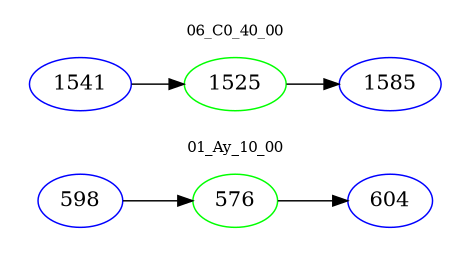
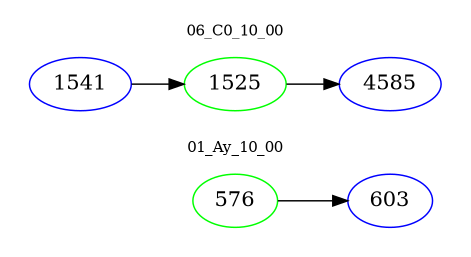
cluster "06_C0_40_00": label "06_C0_40_00" -> "06_C0_10_00"
node "1585": label "1585" -> "4585"
node "598": removed
node "604": label "604" -> "603"
